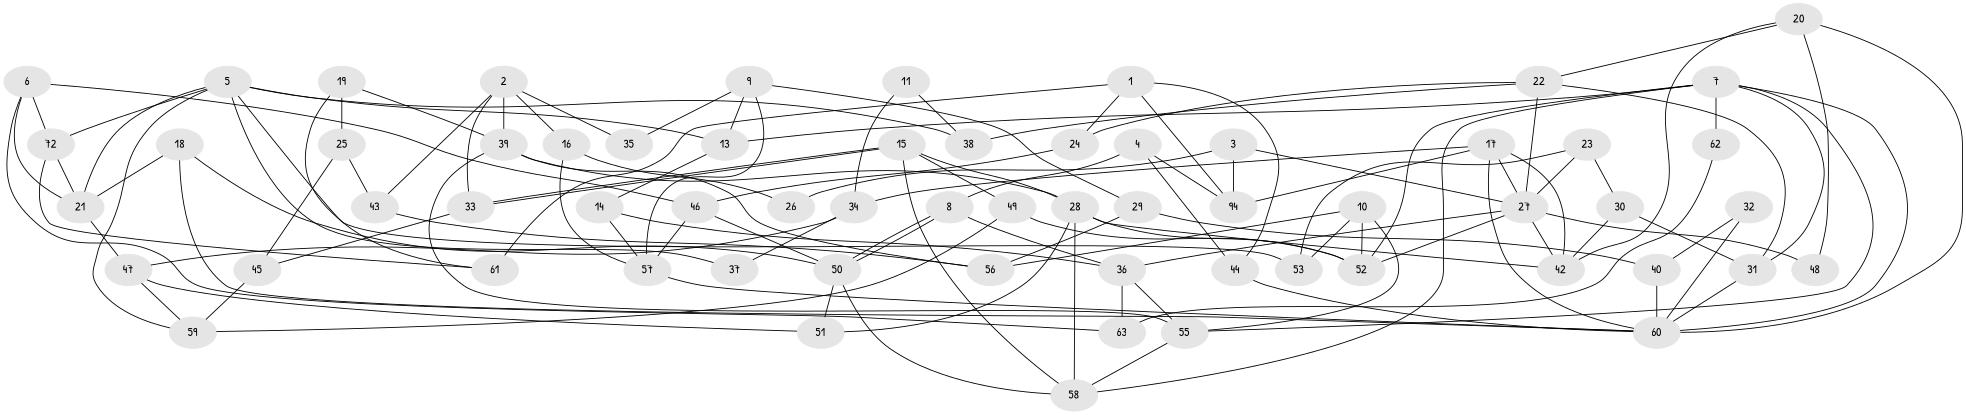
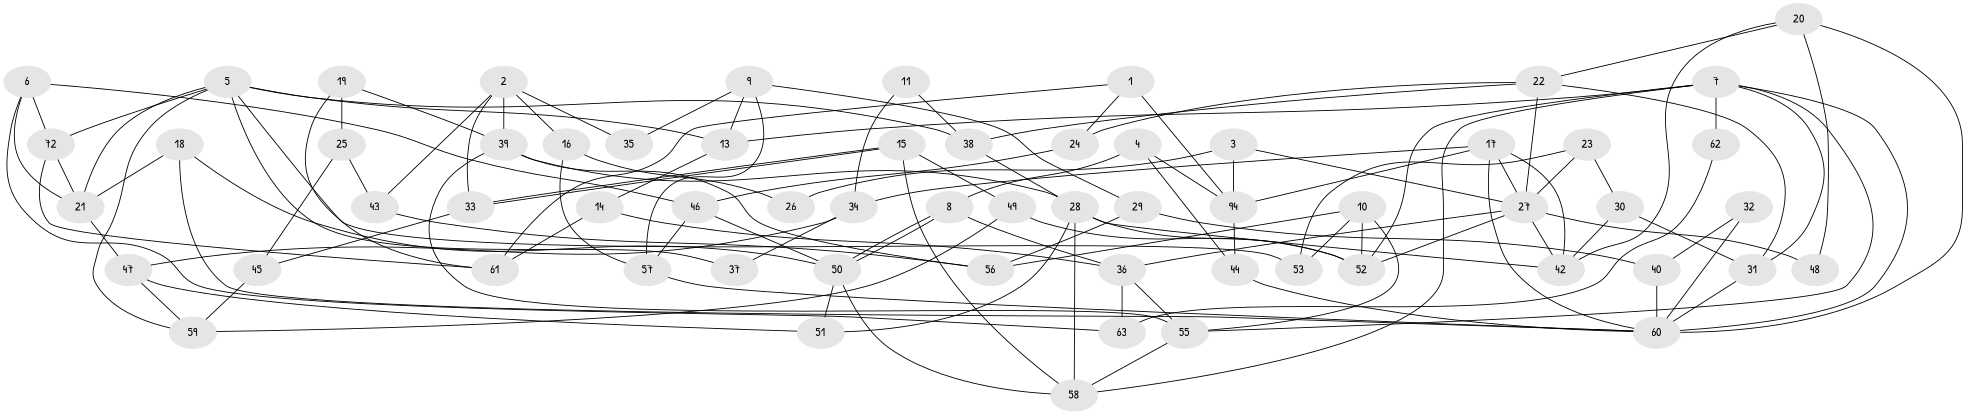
edge "1" -- "44": now "94" -- "44"
edge "15" -- "28": now "38" -- "28"
edge "14" -- "57": now "14" -- "61"
